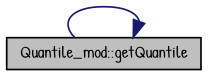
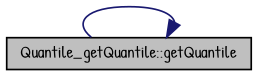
node "Quantile_mod::getQuantile": label "Quantile_mod::getQuantile" -> "Quantile_getQuantile::getQuantile"
